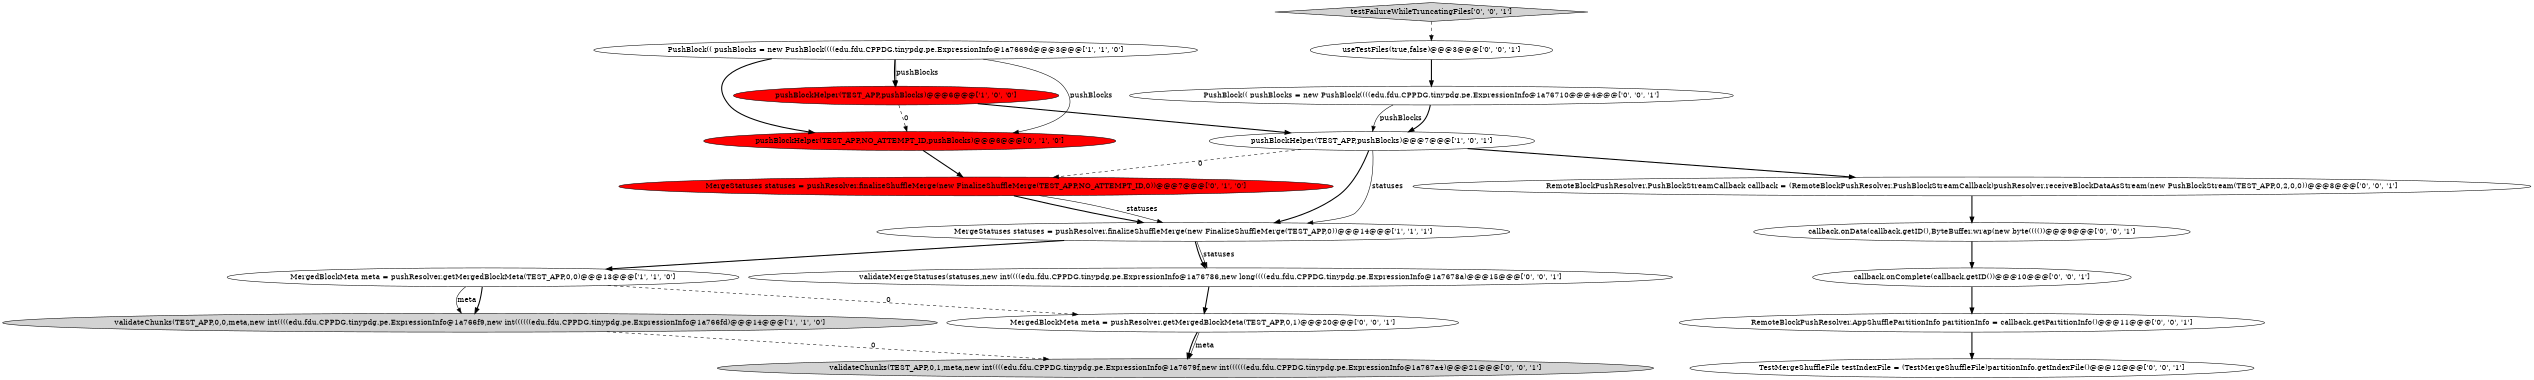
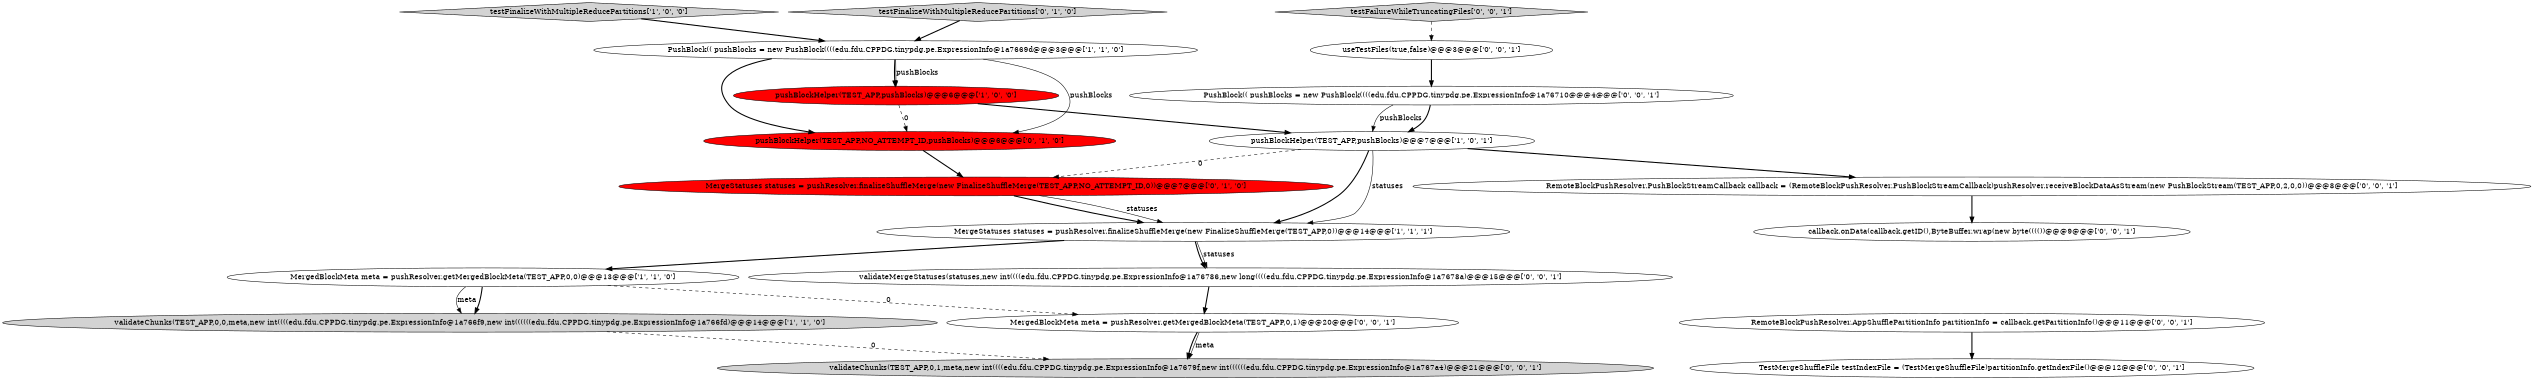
node "testFinalizeWithMultipleReducePartitions['1', '0', '0']": added
node "testFinalizeWithMultipleReducePartitions['0', '1', '0']": added
node "callback.onComplete(callback.getID())@@@10@@@['0', '0', '1']": removed
